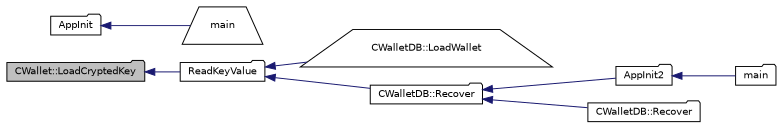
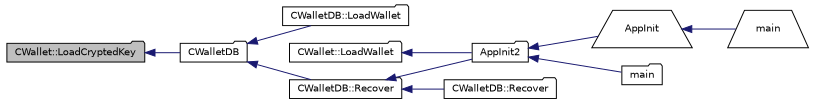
node "AppInit": shape folder -> trapezium
edge "AppInit" -> "AppInit2": added
node "CWalletDB::LoadWallet": shape trapezium -> folder
node "CWallet::LoadWallet": added
node "ReadKeyValue": label "ReadKeyValue" -> "CWalletDB"
